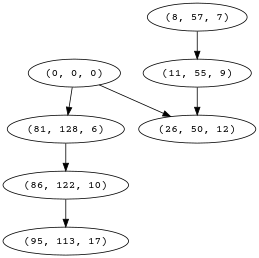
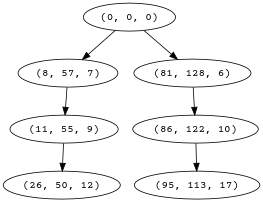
edge "(0, 0, 0)" -> "(26, 50, 12)": now "(0, 0, 0)" -> "(8, 57, 7)"
